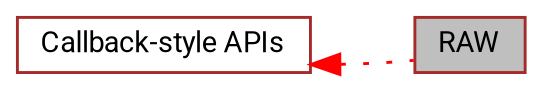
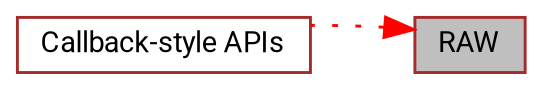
edge "RAW" -> "Callback-style APIs": reversed
